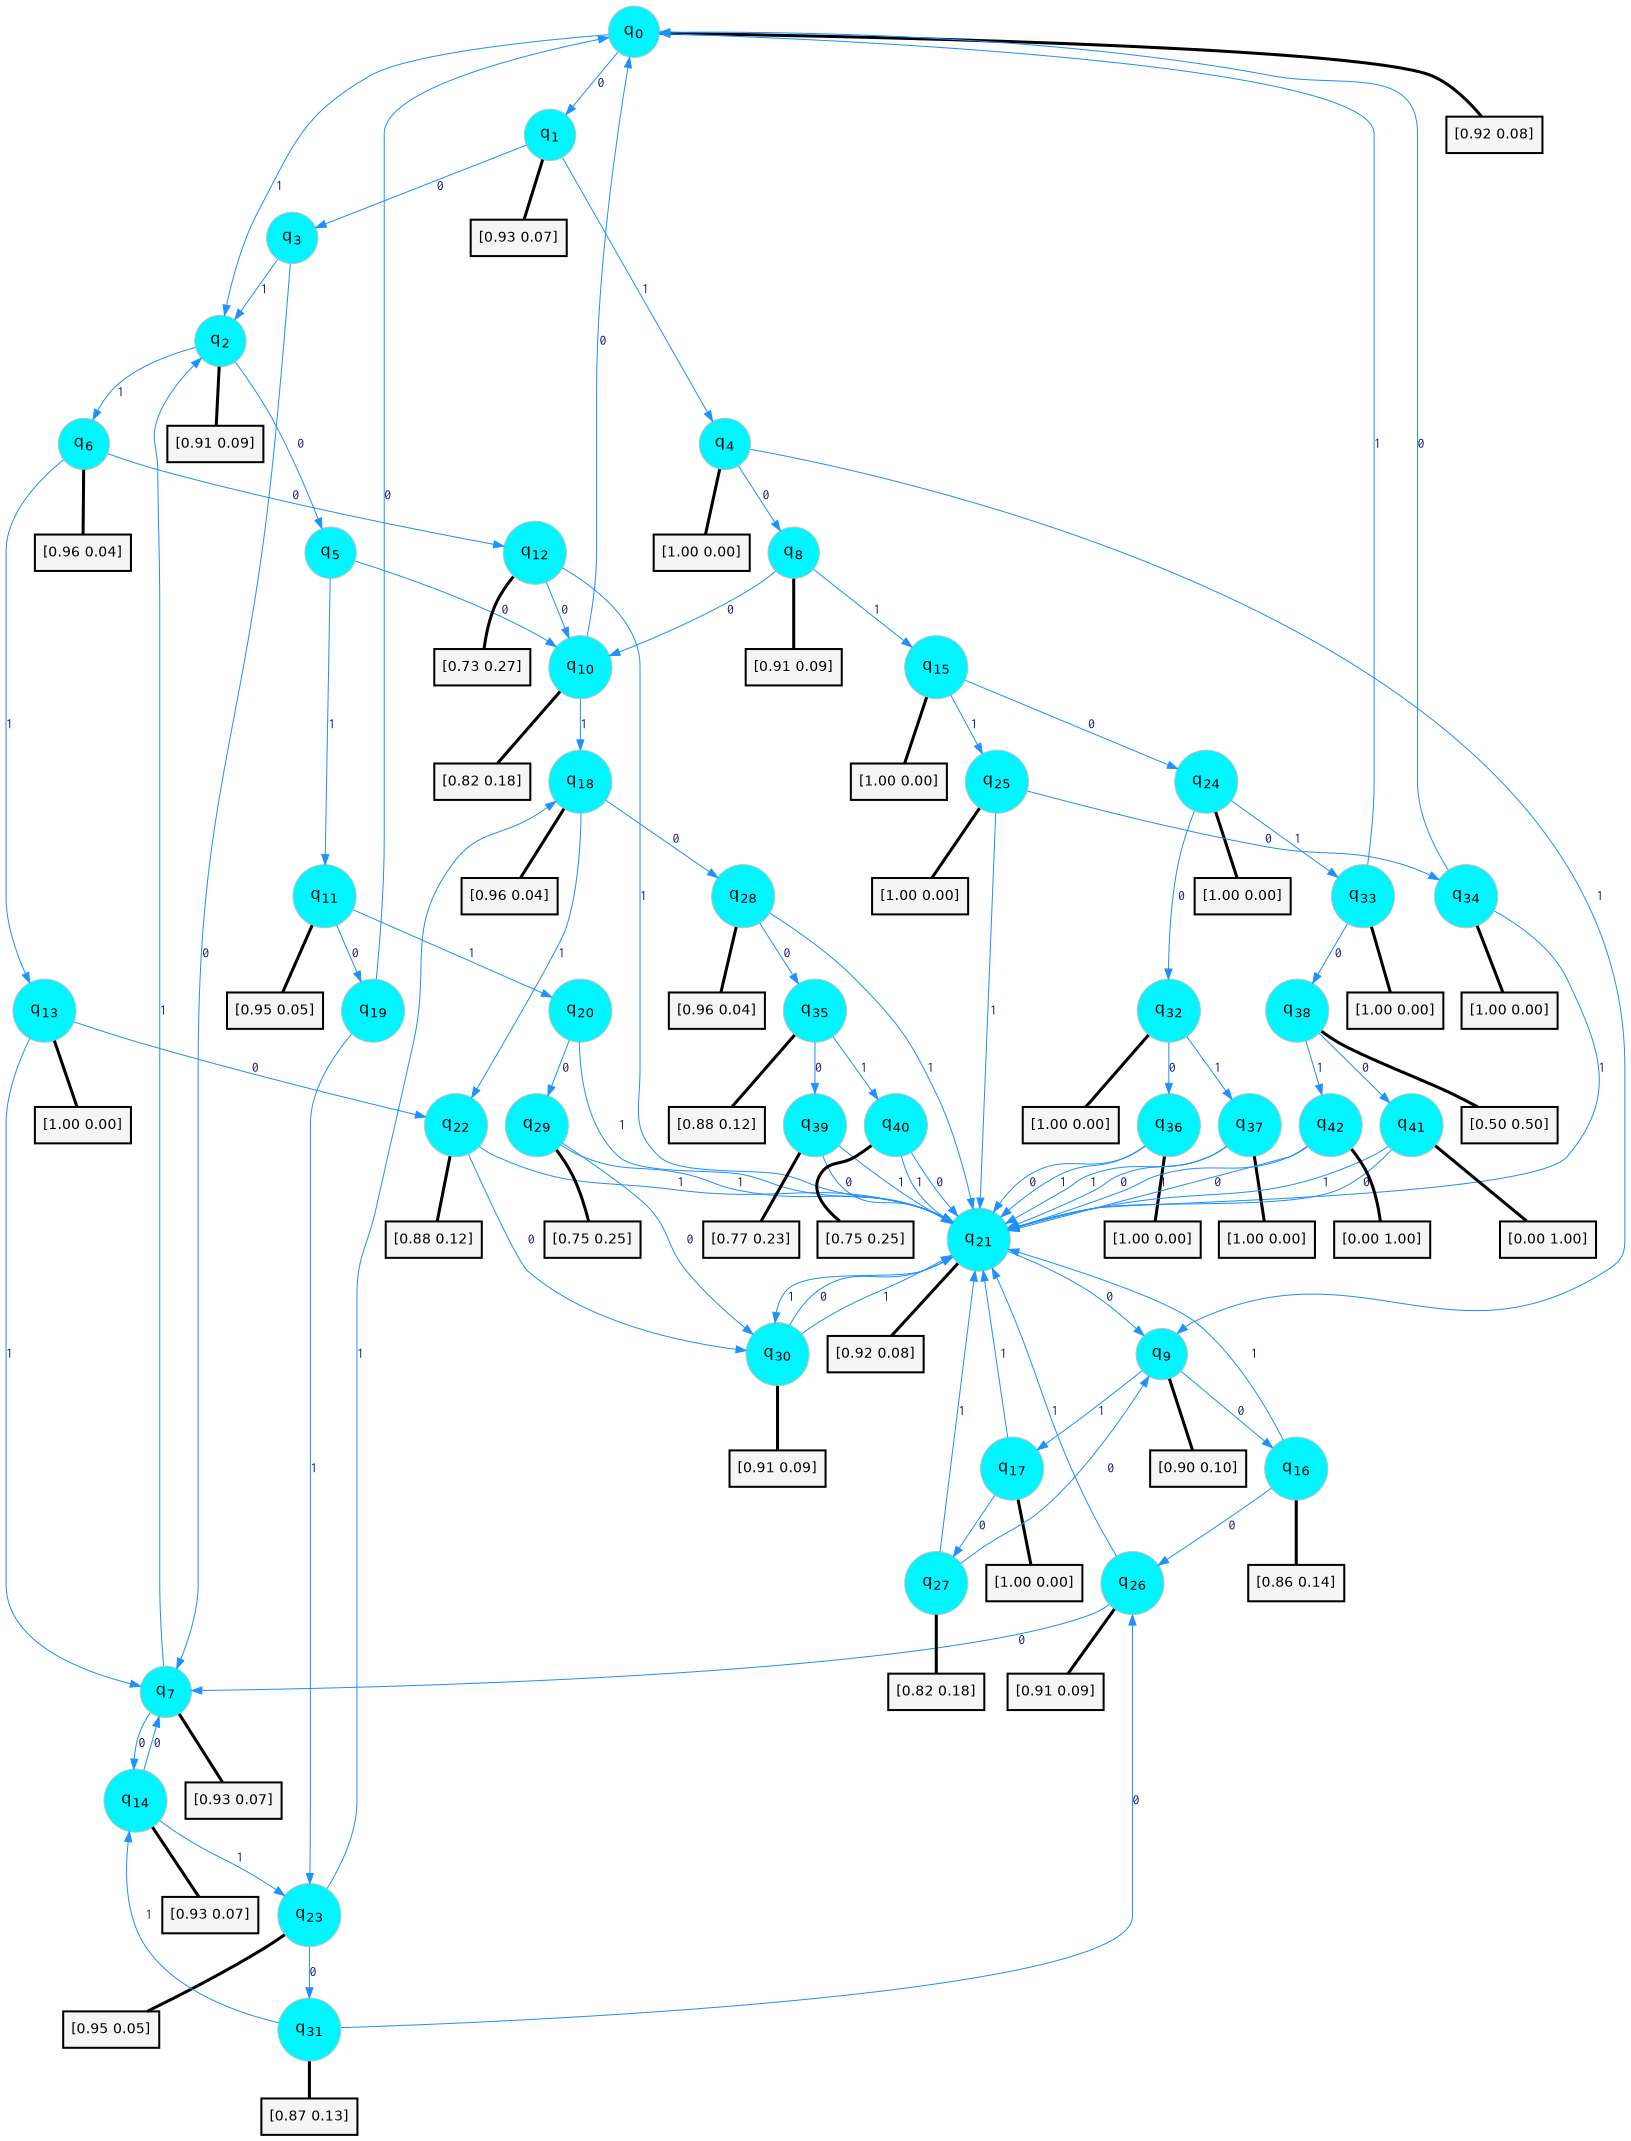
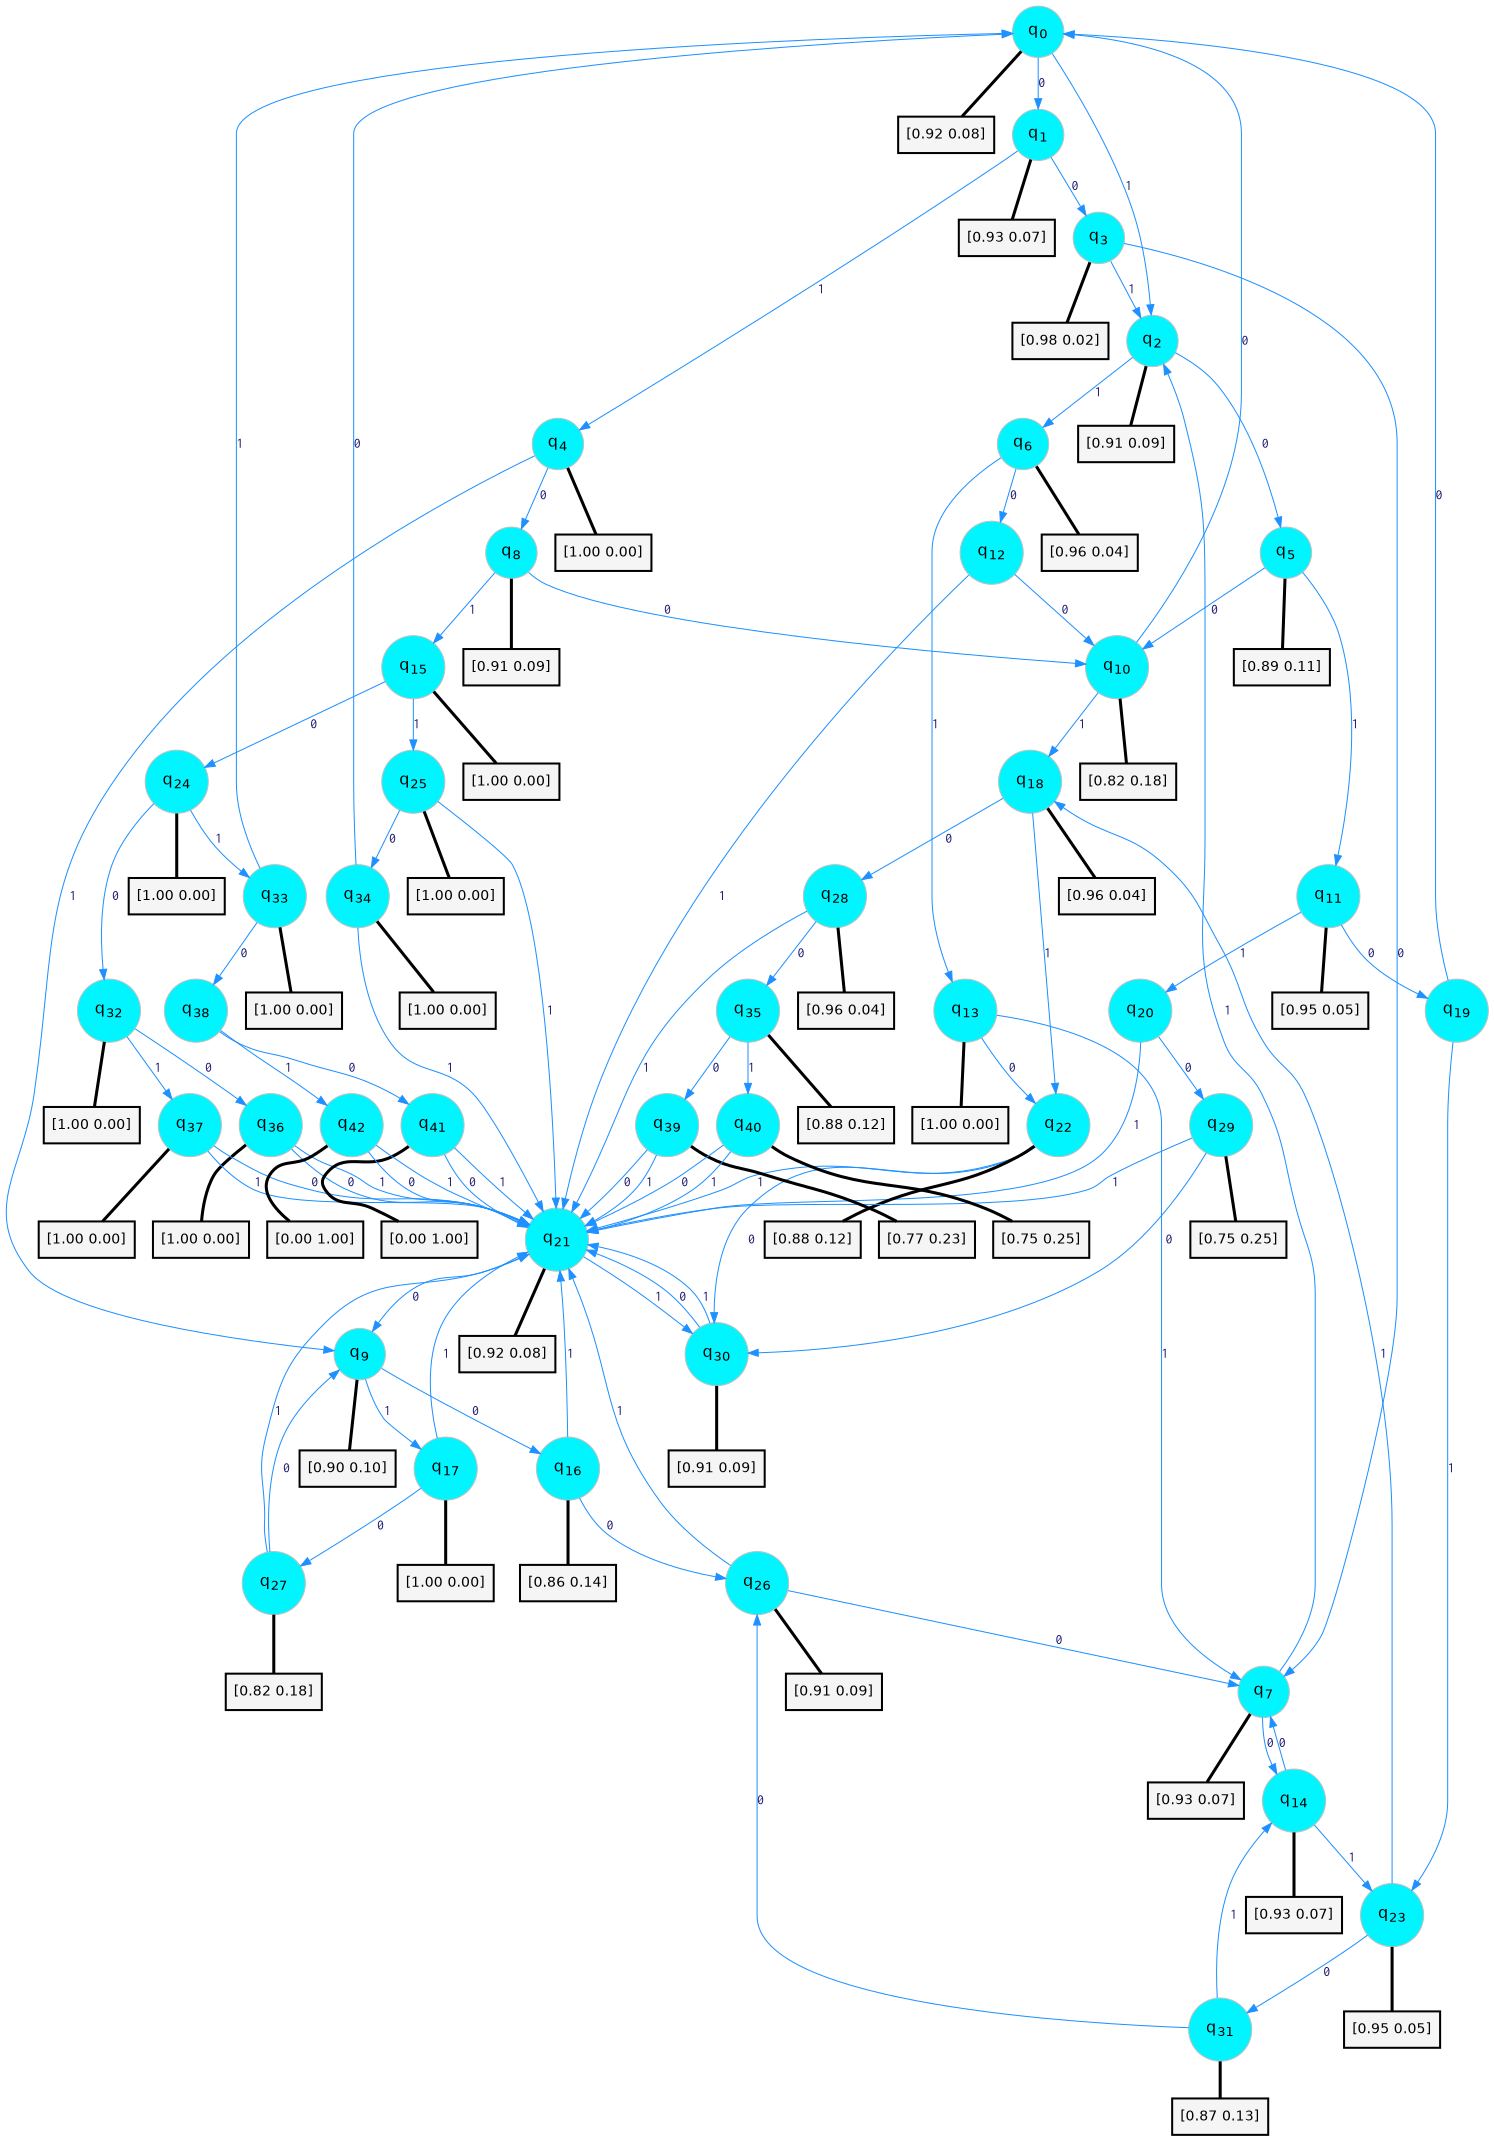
node "[0.98 0.02]": added
node "[0.73 0.27]": removed
node "[0.89 0.11]": added
node "[0.50 0.50]": removed
